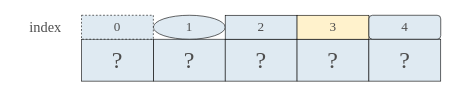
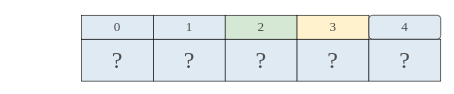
node "index": removed
node "0": style dashed -> solid
node "1": shape ellipse -> rectangle
node "2": fillcolor #dfeaf2 -> #d5e8d4
